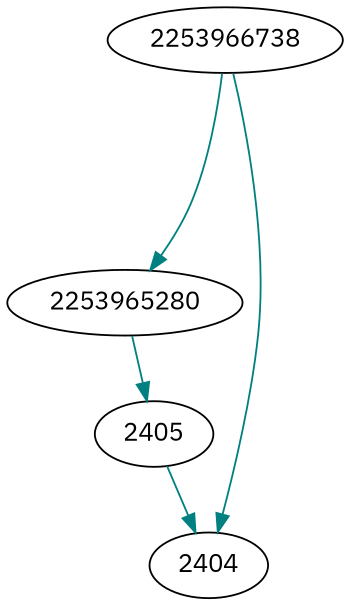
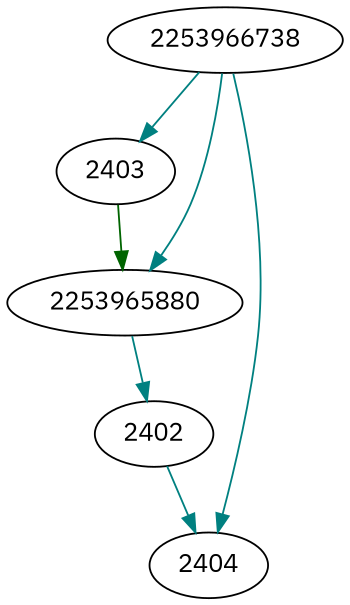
node "2403": added
node "2253965280": label "2253965280" -> "2253965880"
node "2405": label "2405" -> "2402"
